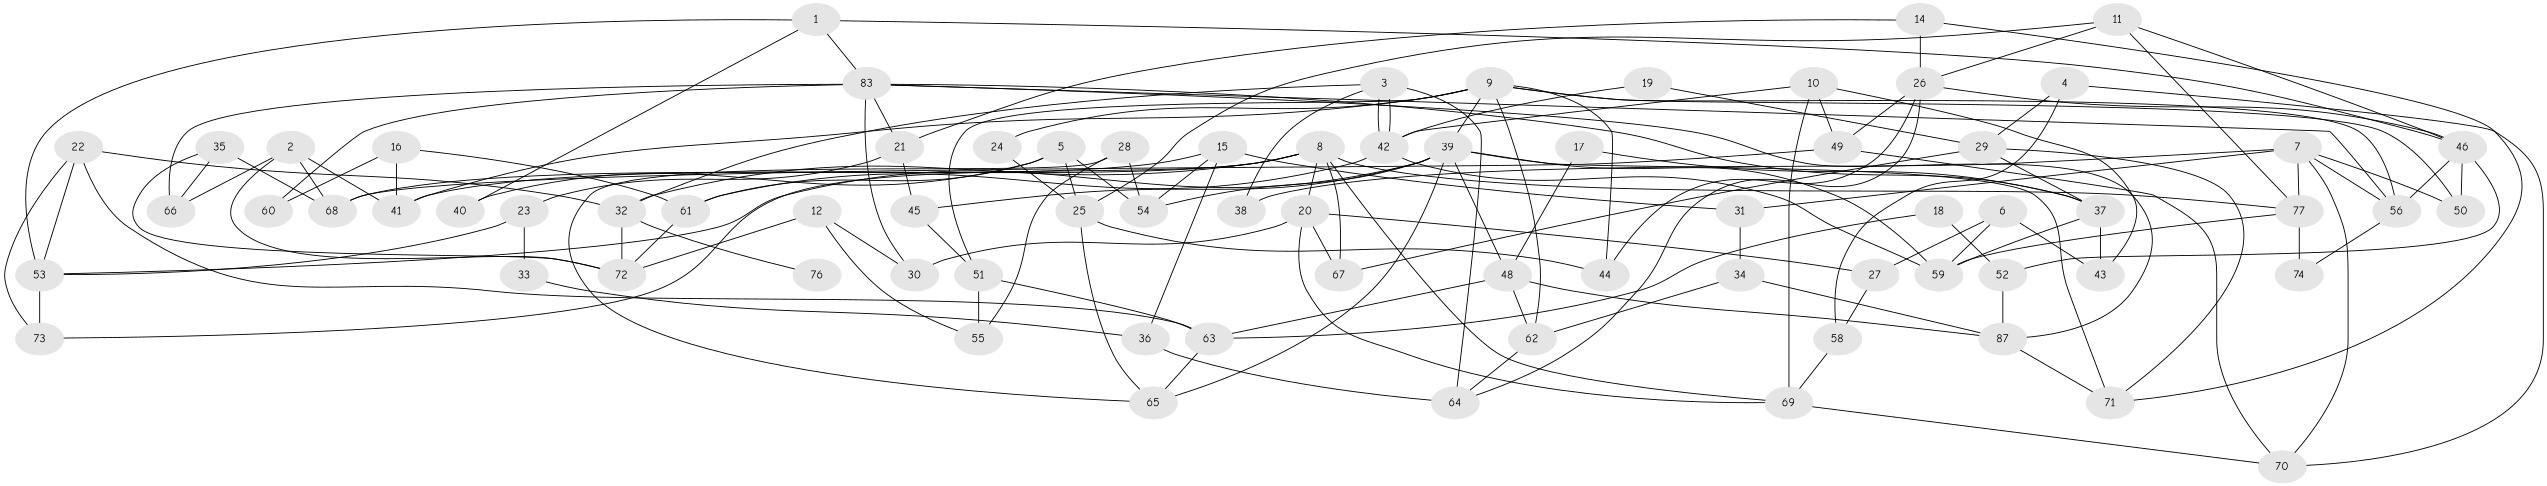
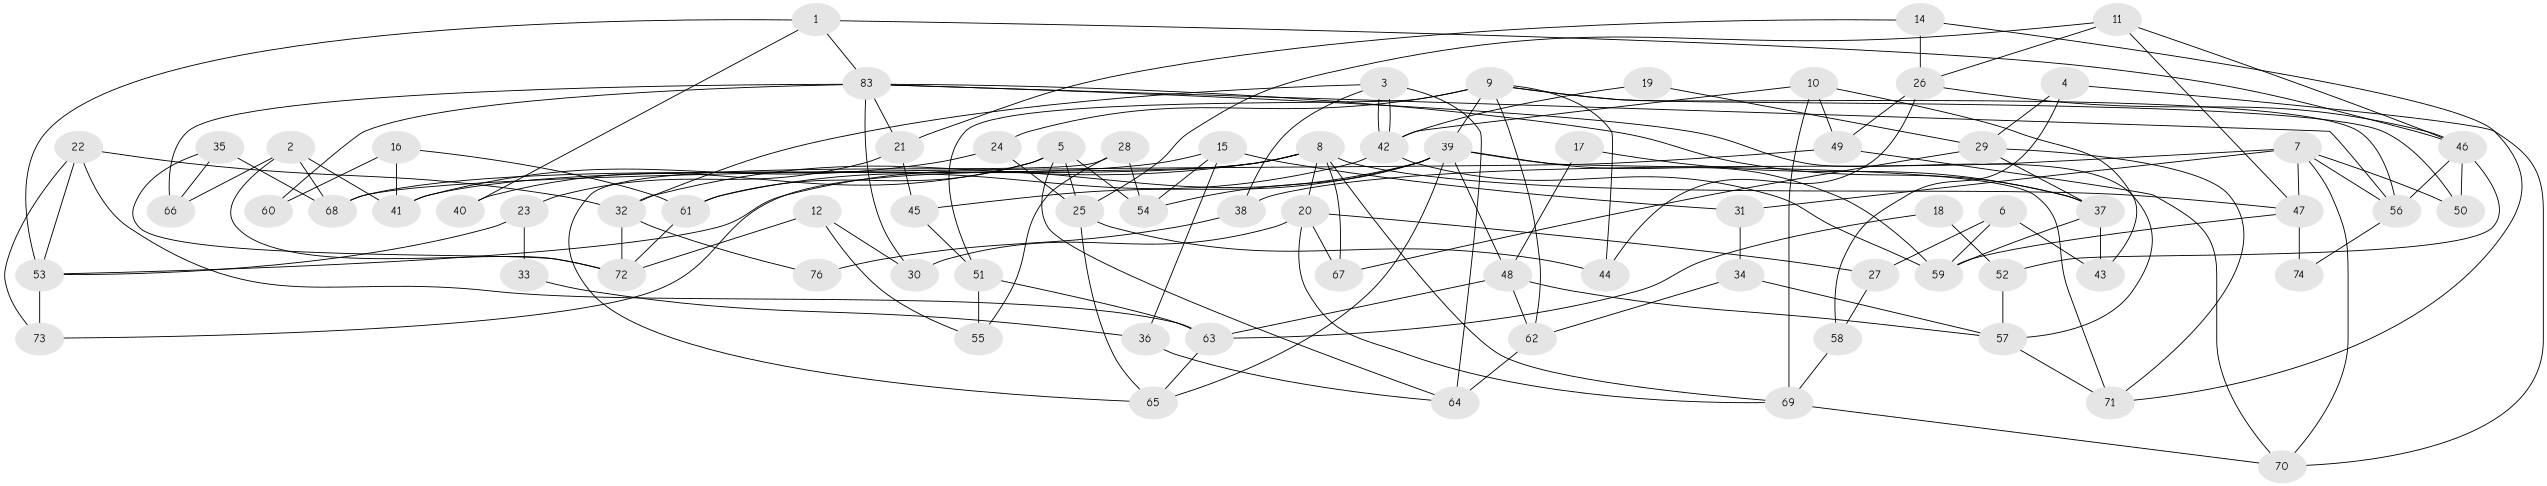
edge "9" -- "41": now "24" -- "41"
node "77": label "77" -> "47"
edge "26" -- "64": now "5" -- "64"
edge "38" -- "76": added
node "87": label "87" -> "57"
